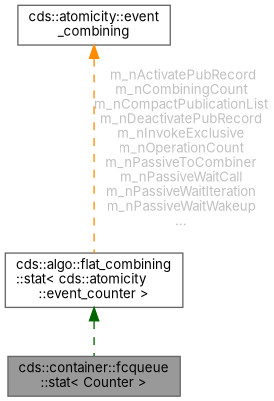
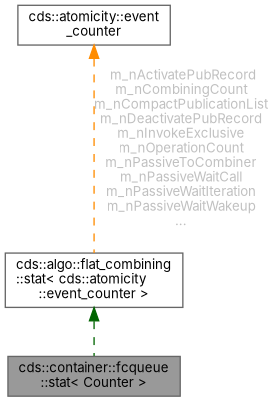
node "cds::atomicity::event _combining": label "cds::atomicity::event _combining" -> "cds::atomicity::event _counter"
